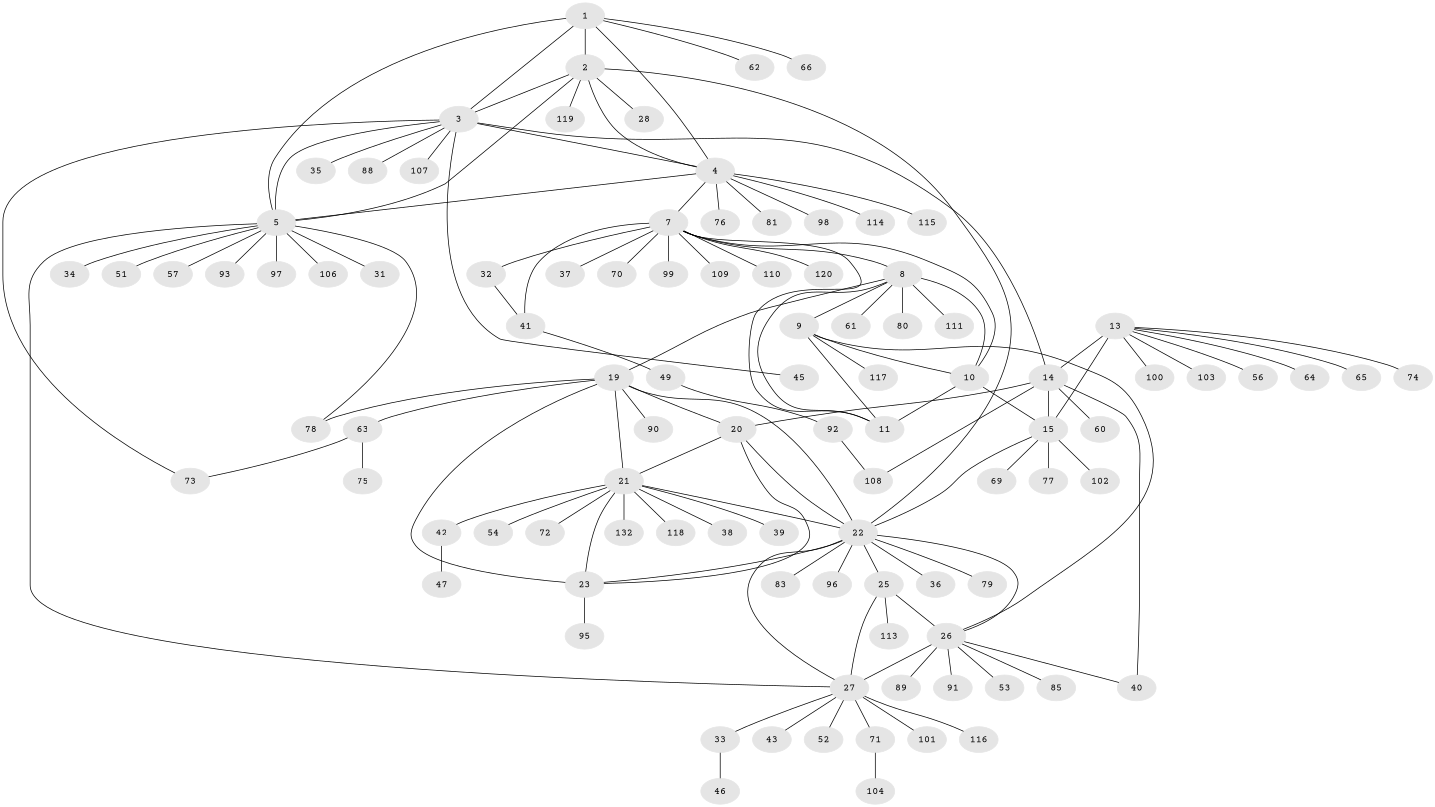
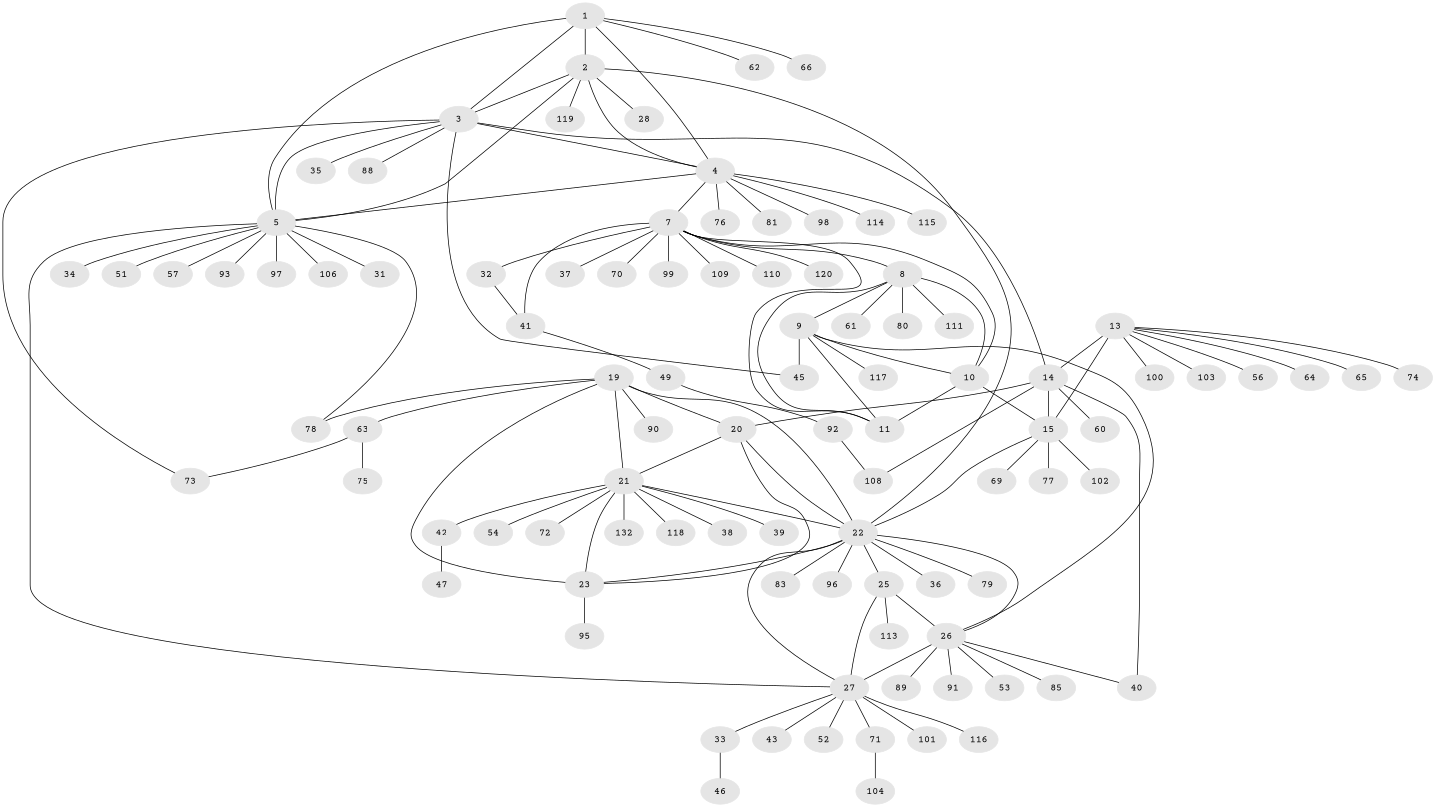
node "107": removed
edge "8" -- "19": removed
edge "9" -- "45": added
